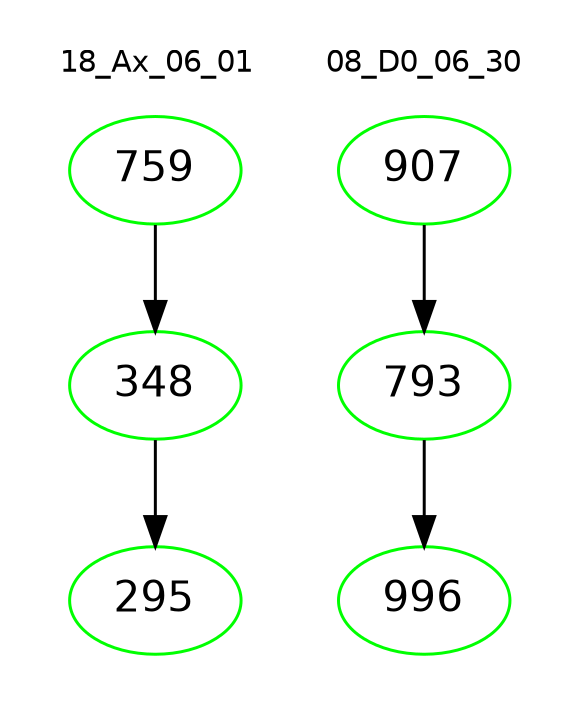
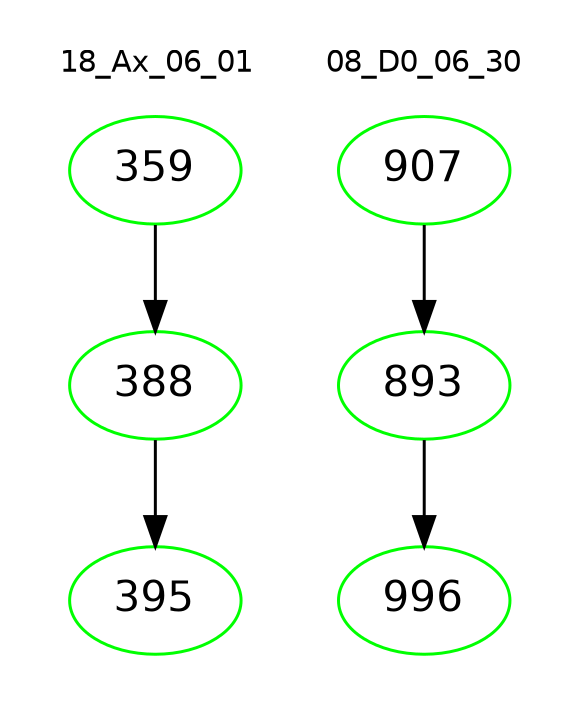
node "759": label "759" -> "359"
node "348": label "348" -> "388"
node "793": label "793" -> "893"
node "295": label "295" -> "395"
